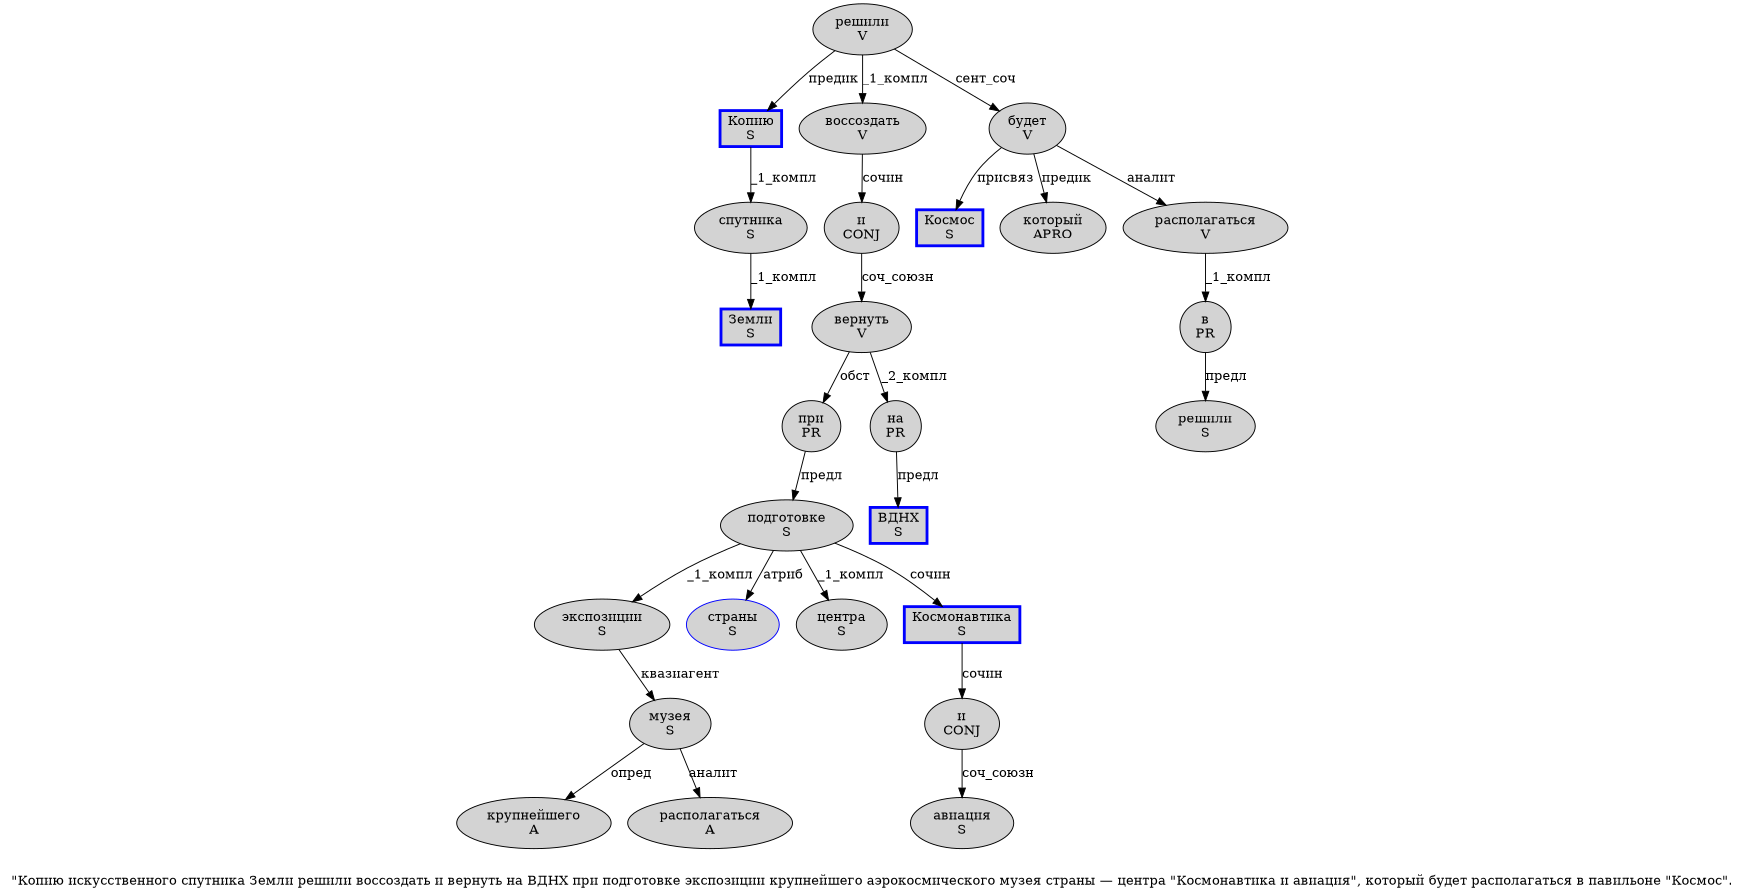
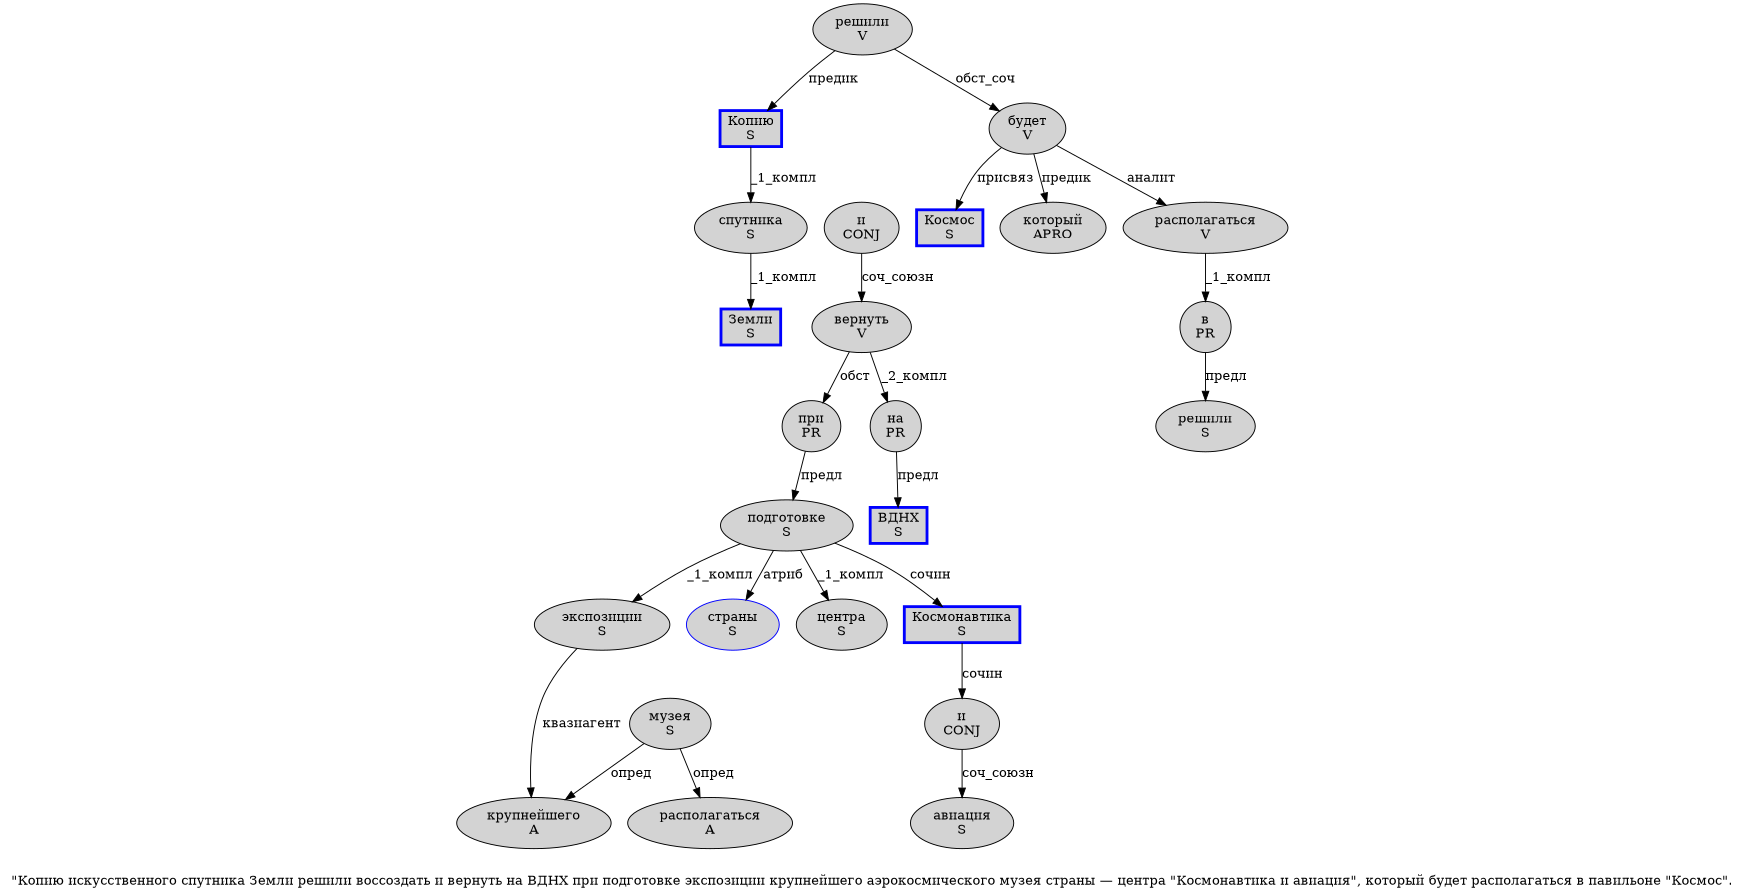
edge "решили V" -> "будет V": label "сент_соч" -> "обст_соч"
node "воссоздать V": removed
edge "экспозиции S" -> "музея S": now "экспозиции S" -> "крупнейшего A"
edge "музея S" -> "располагаться A": label "аналит" -> "опред"
